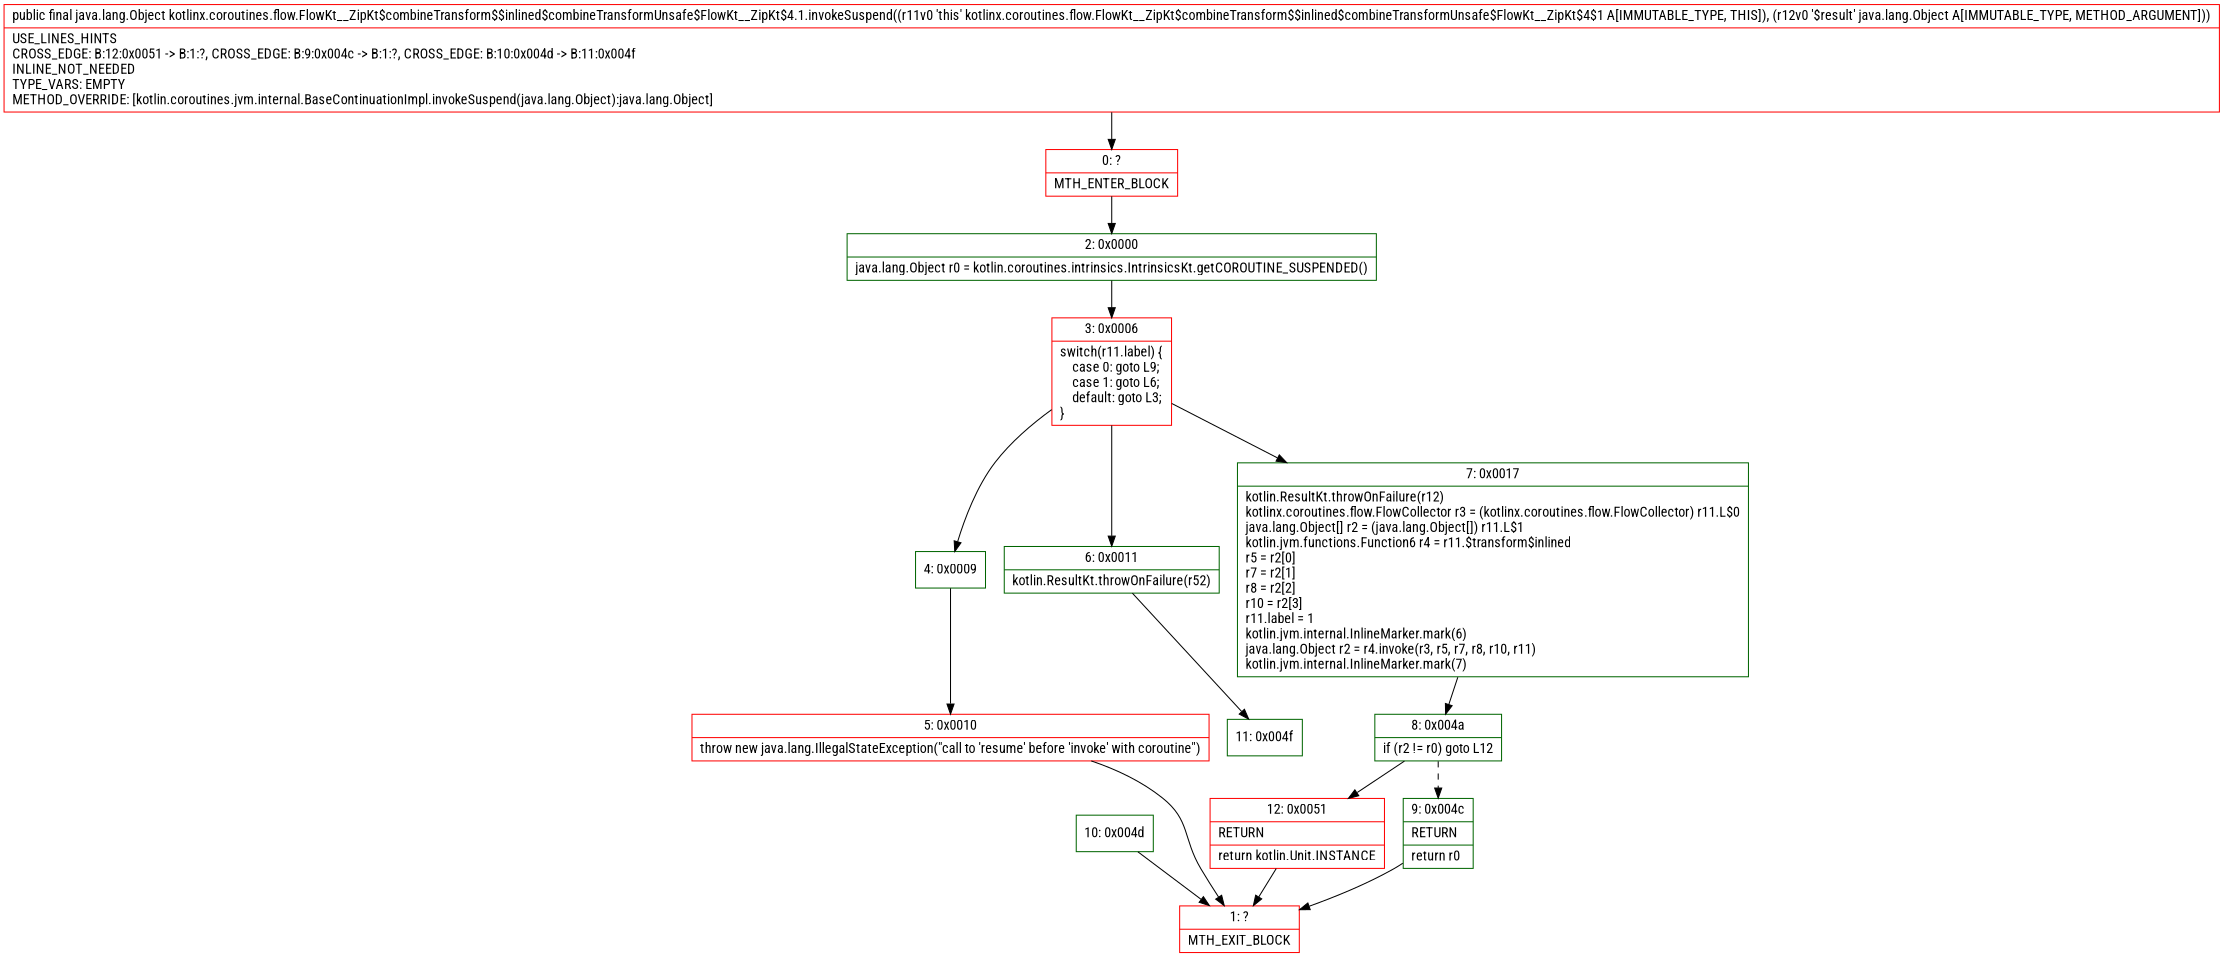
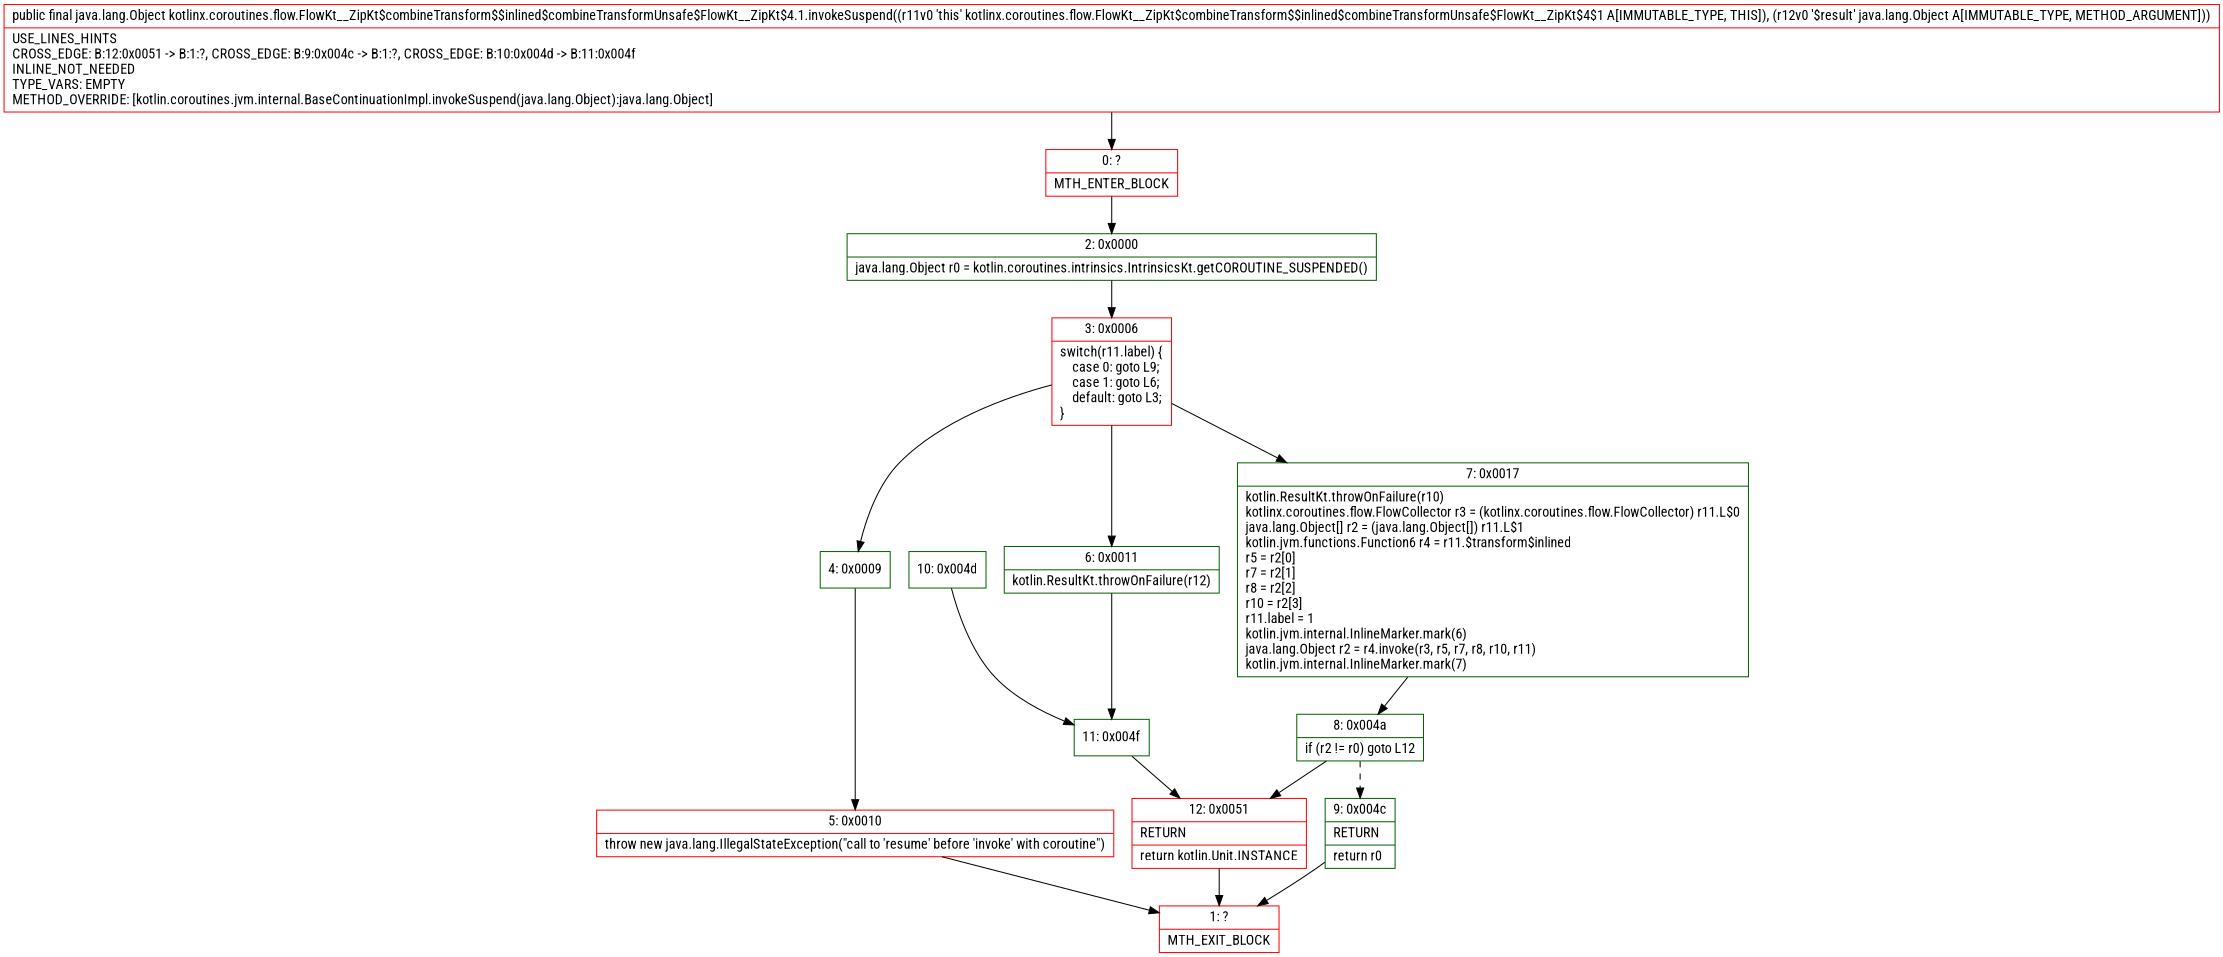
node "7: 0x0017": text "kotlin.ResultKt.throwOnFailure(r12)" -> "kotlin.ResultKt.throwOnFailure(r10)"
node "6: 0x0011": text "kotlin.ResultKt.throwOnFailure(r52)" -> "kotlin.ResultKt.throwOnFailure(r12)"
edge "11: 0x004f" -> "12: 0x0051": added
edge "10: 0x004d" -> "1: ?": now "10: 0x004d" -> "11: 0x004f"
